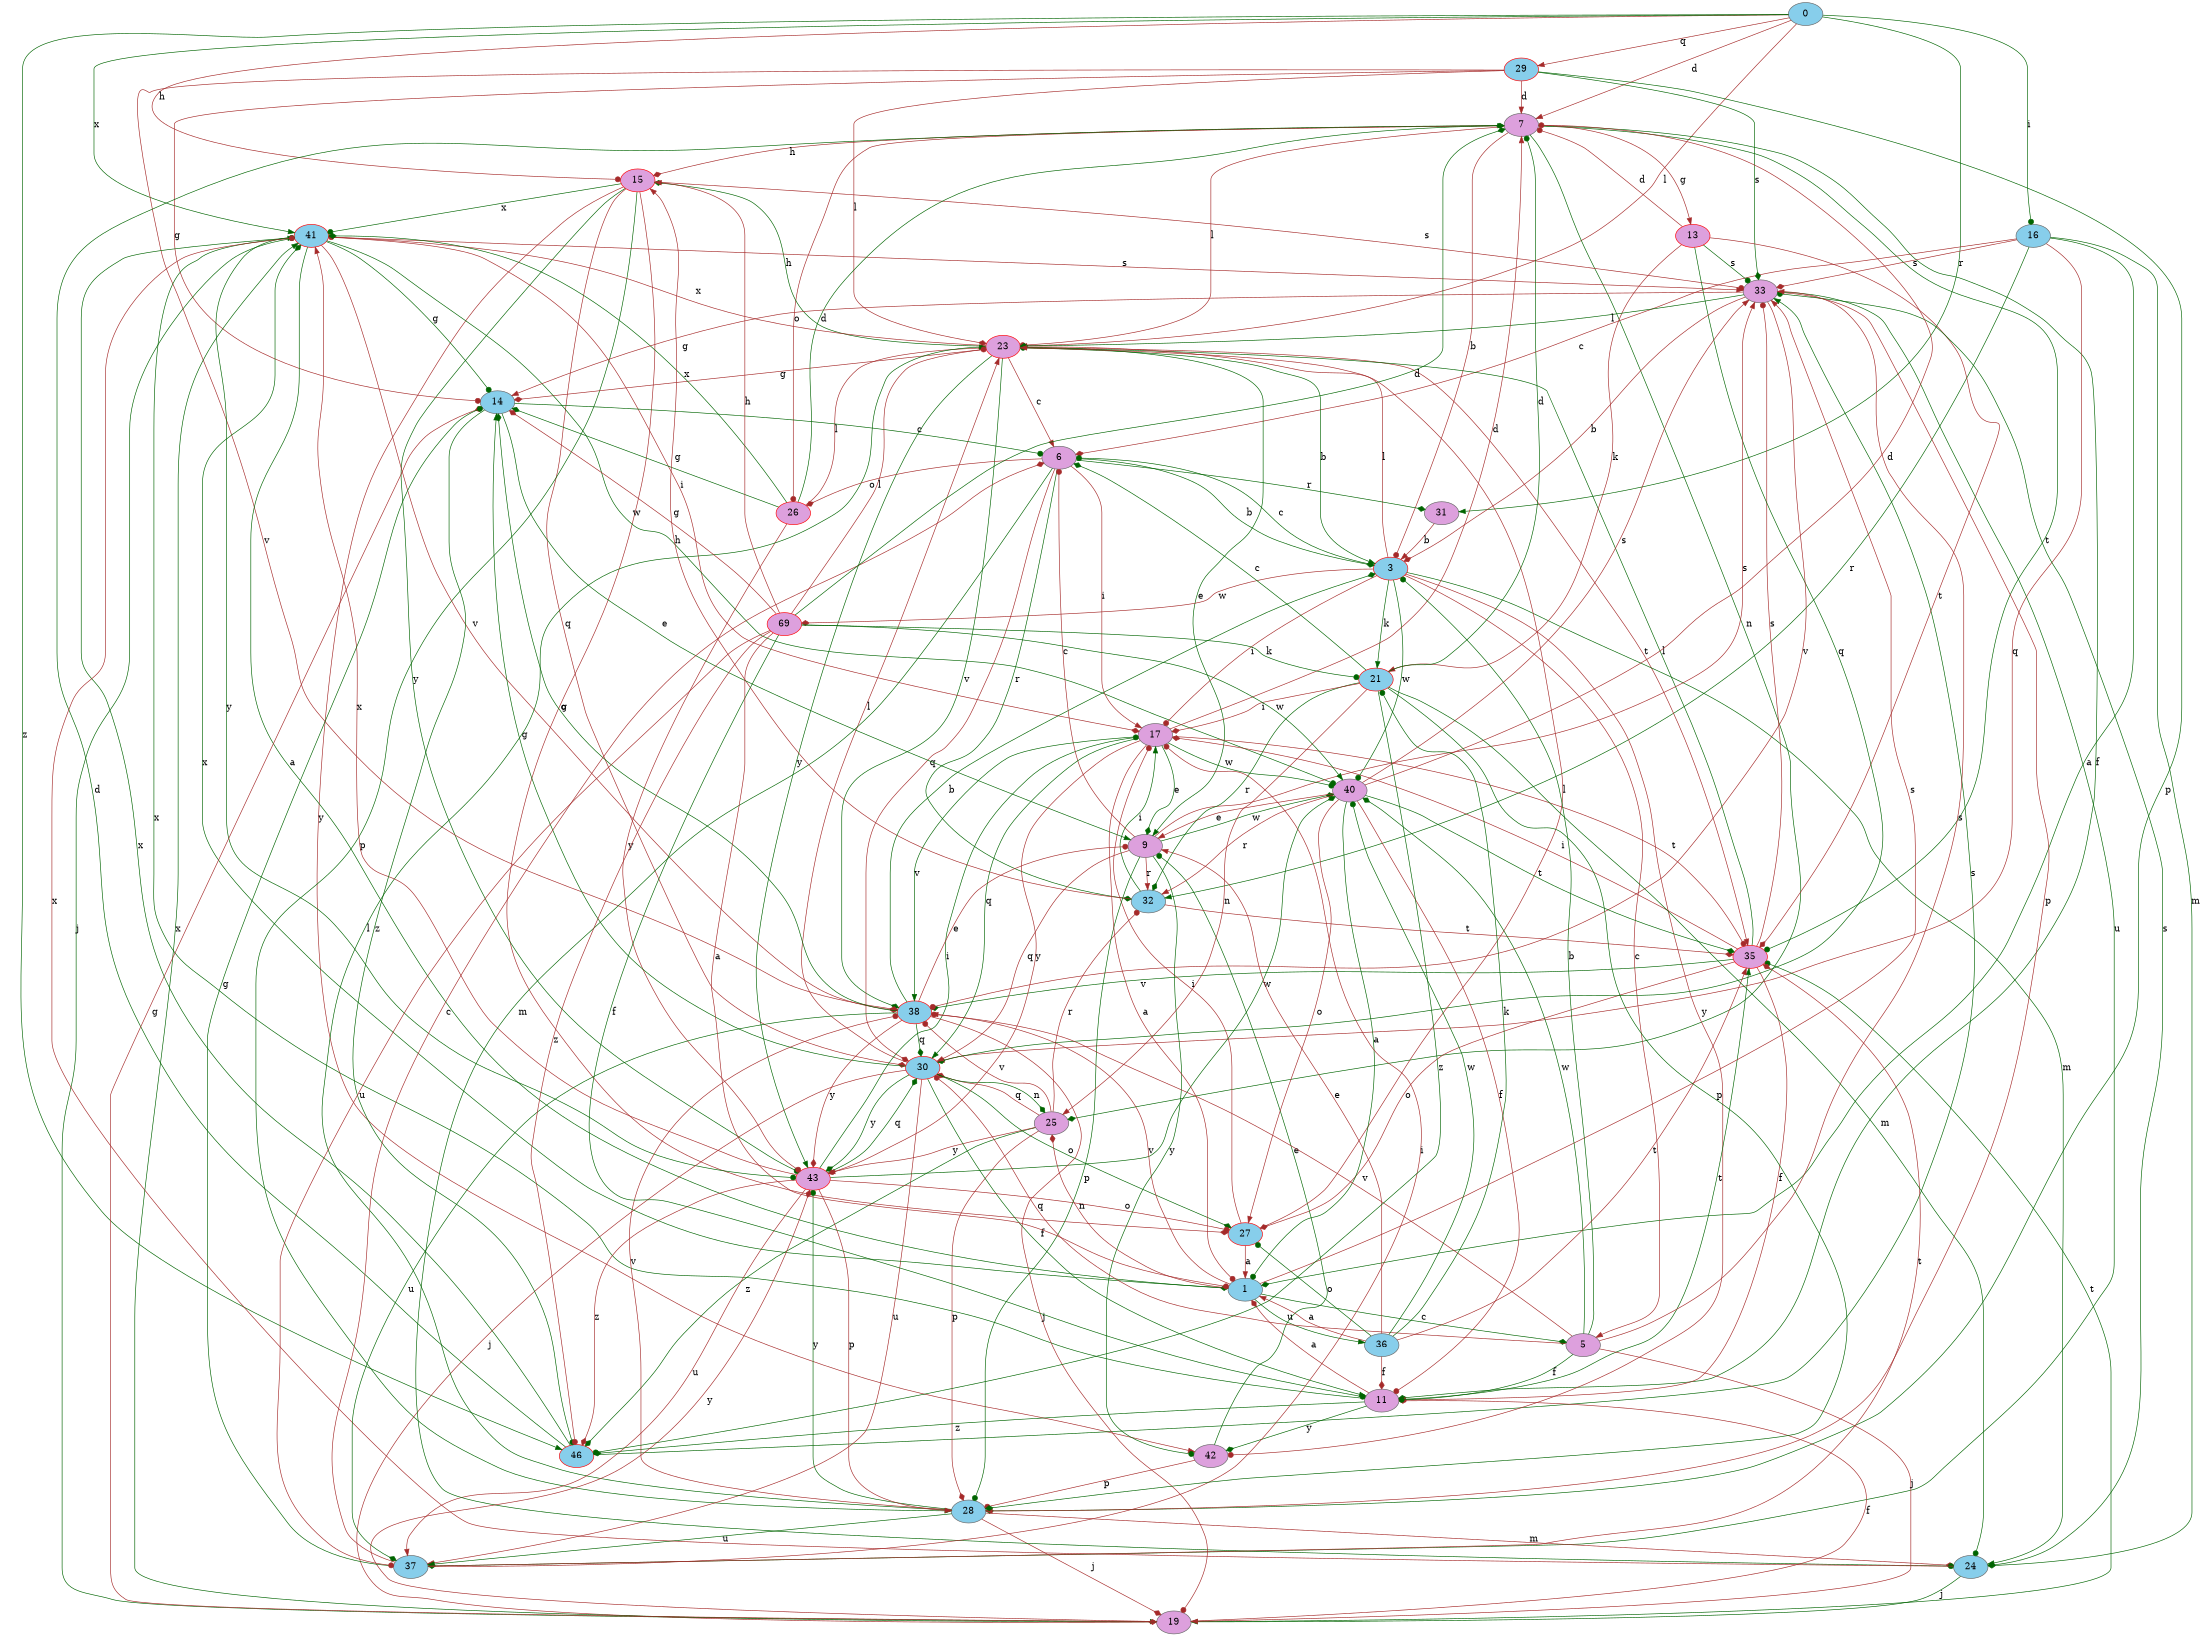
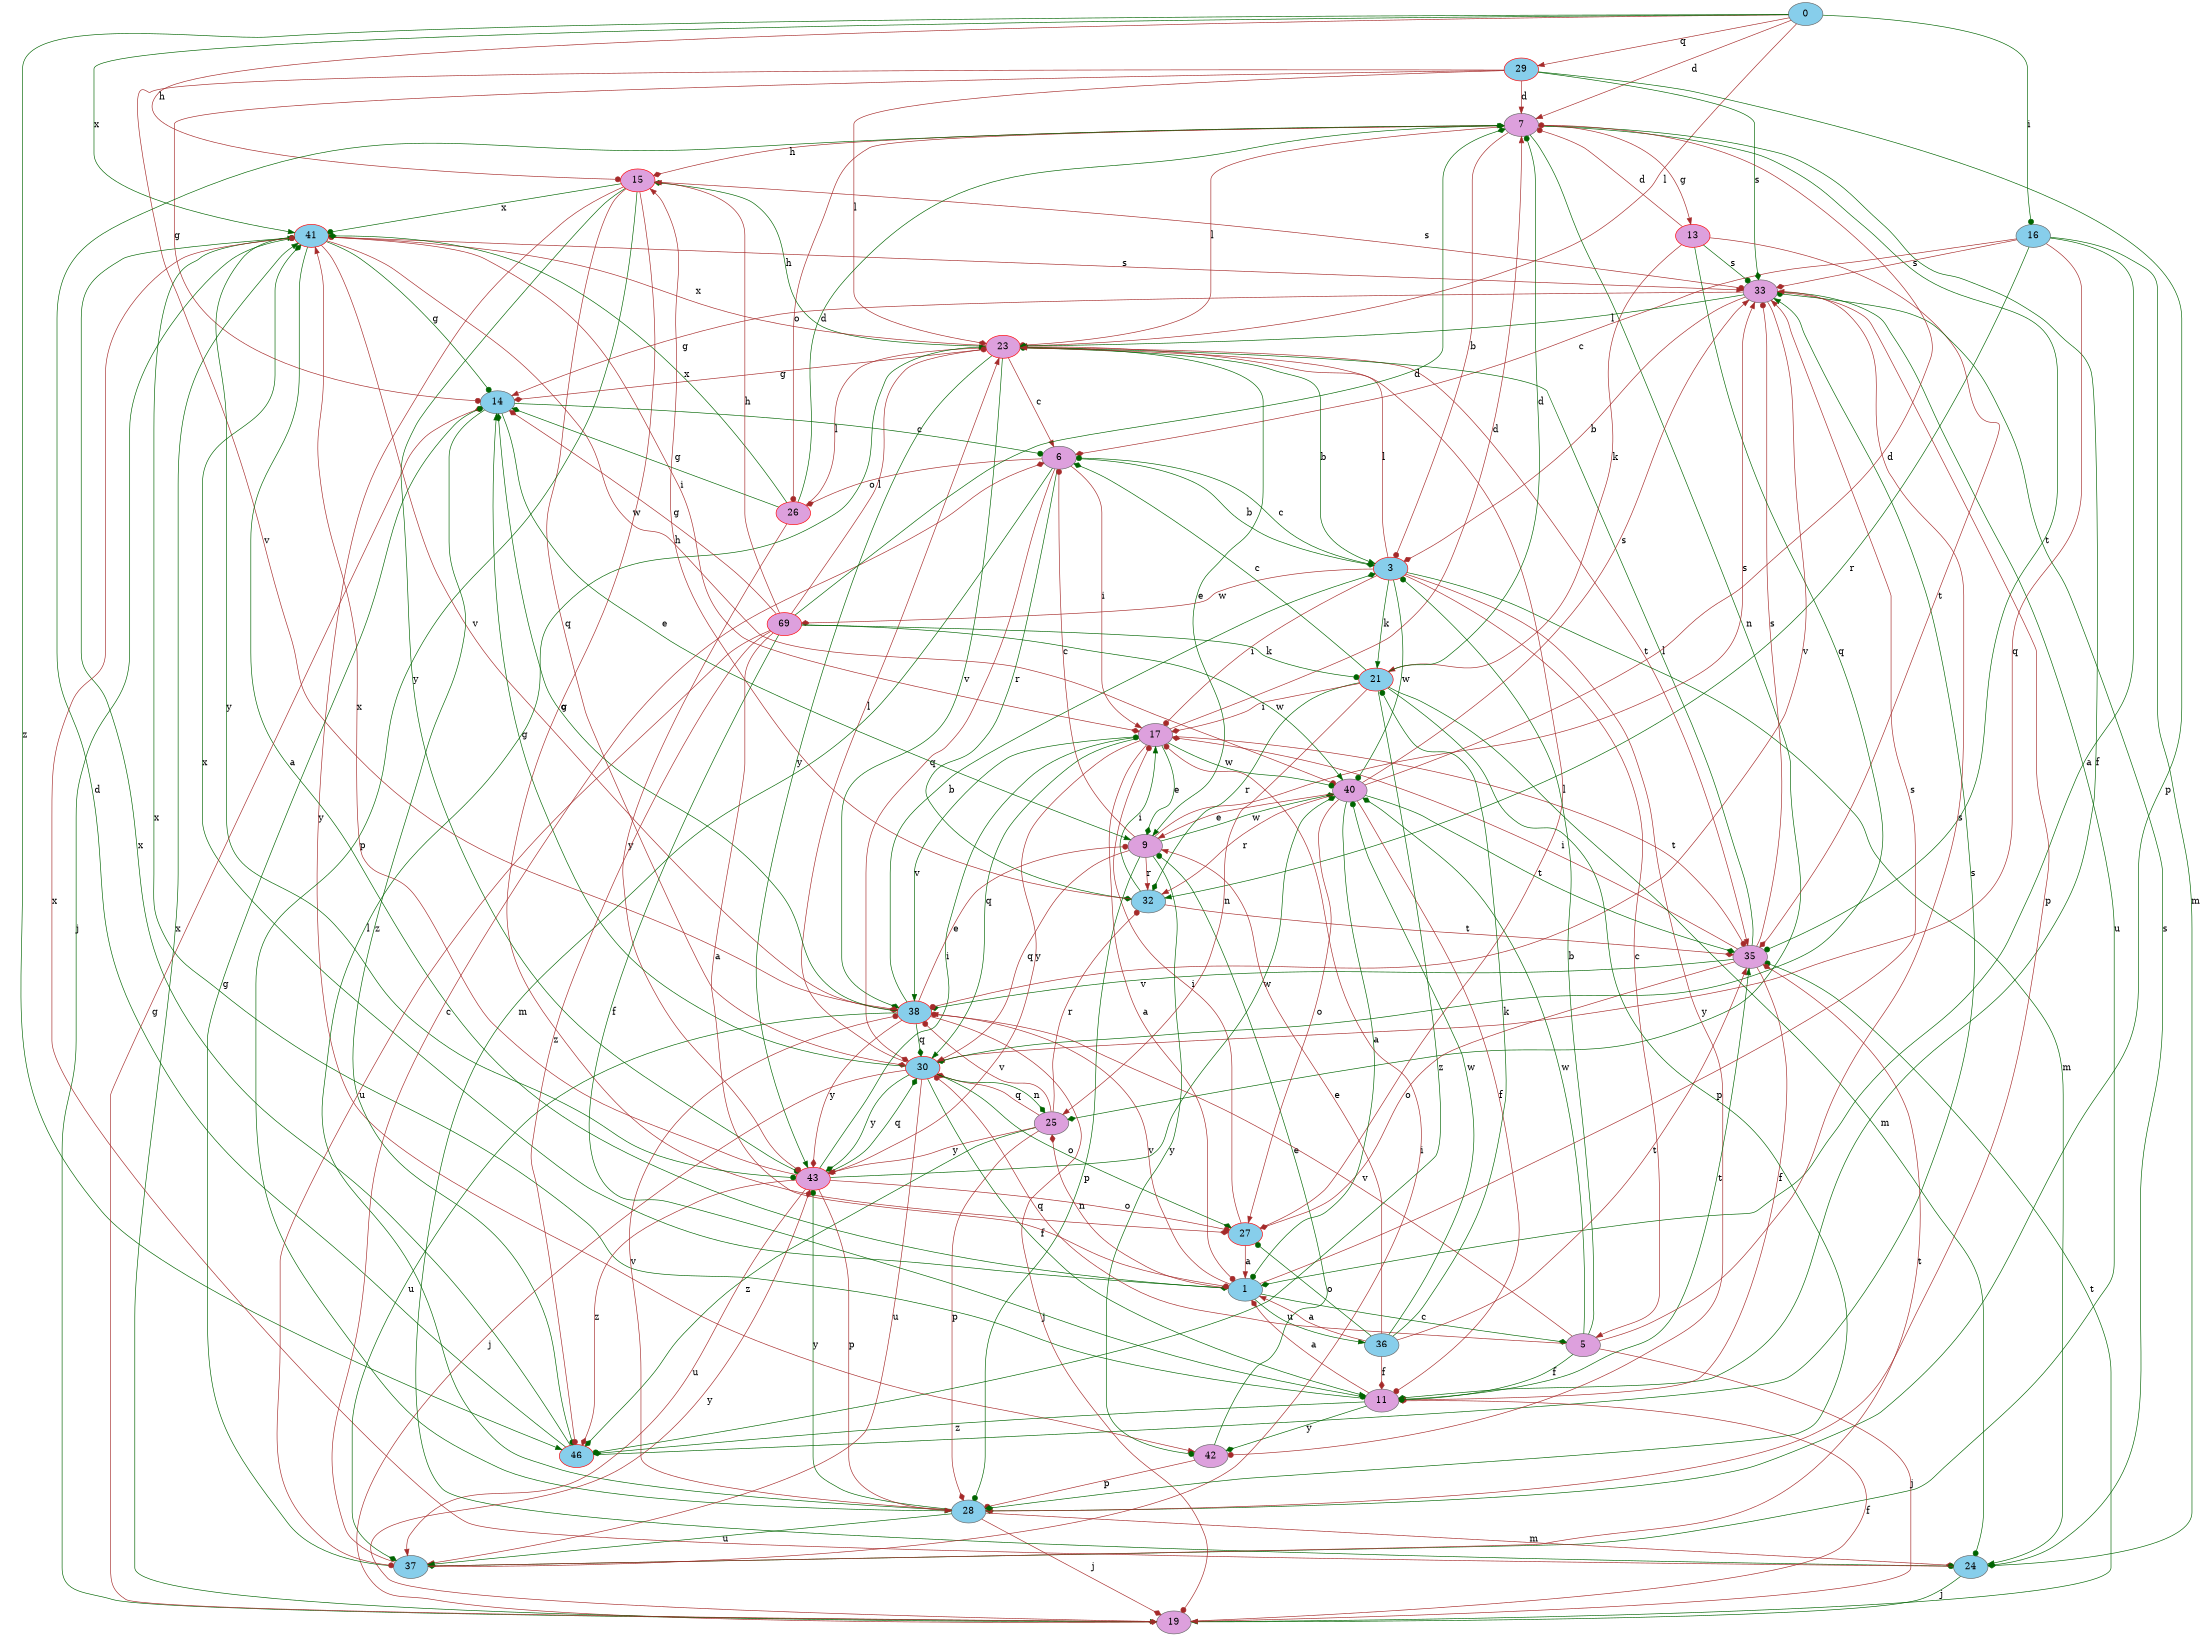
node "31": removed
edge "41" -> "40": color darkgreen -> brown
node "35": color red -> gray40
